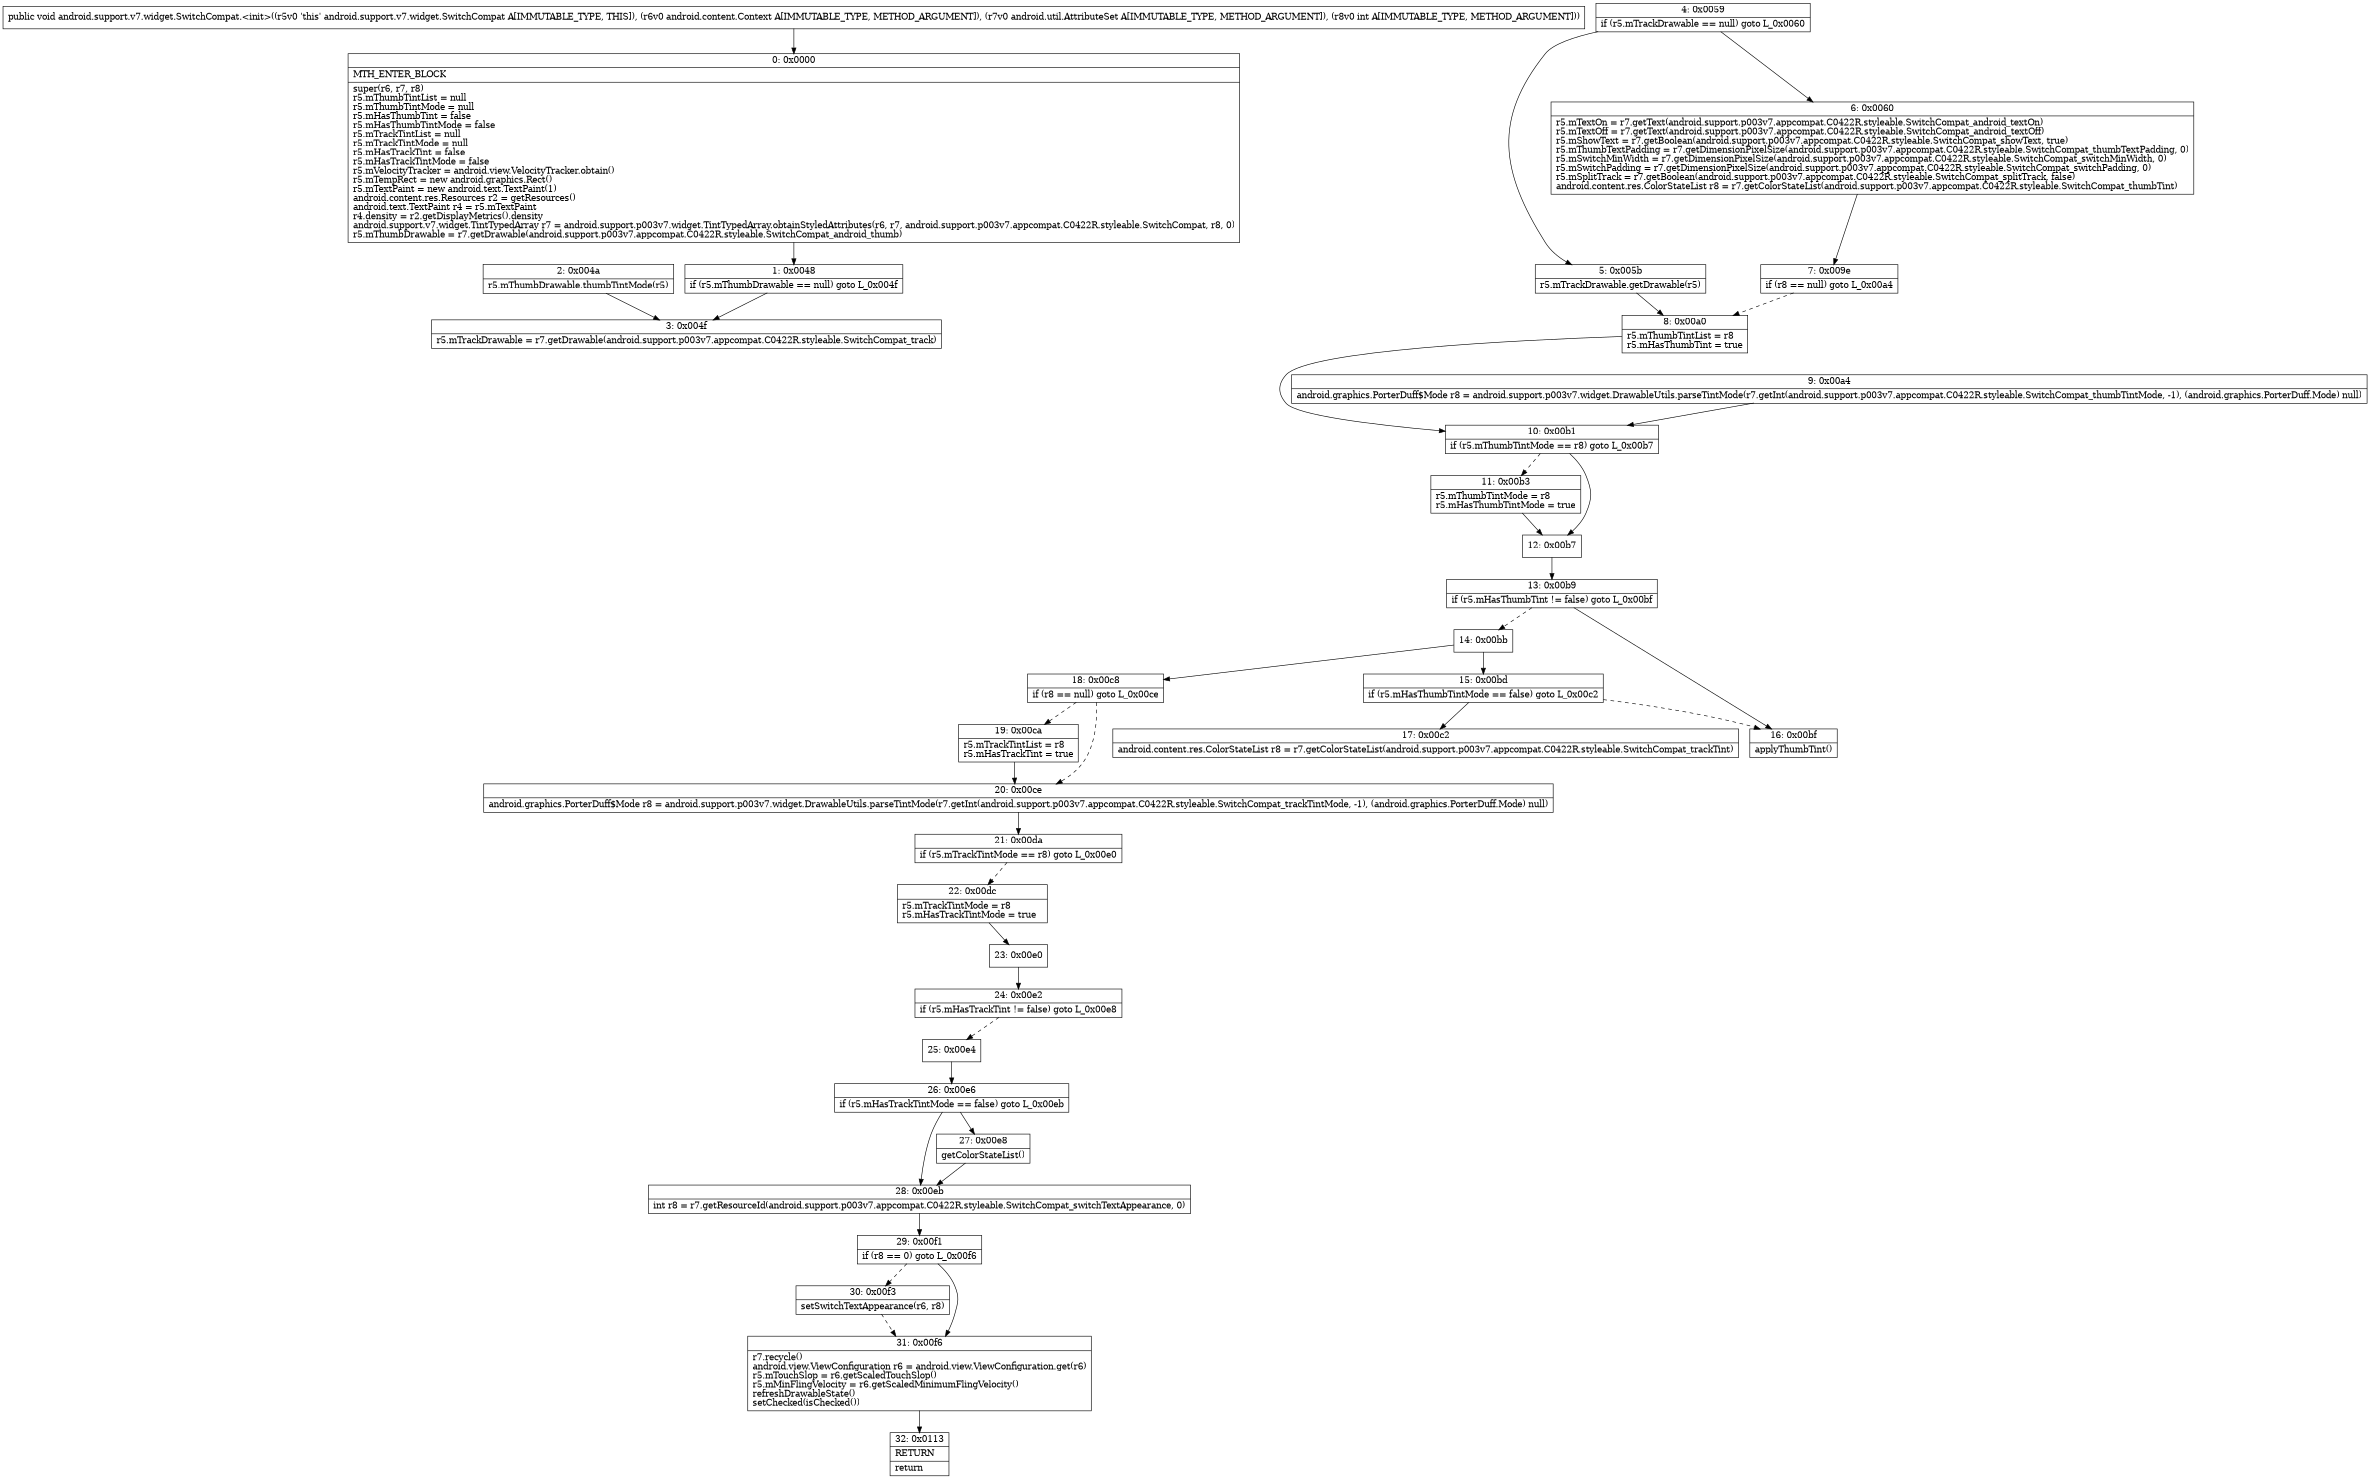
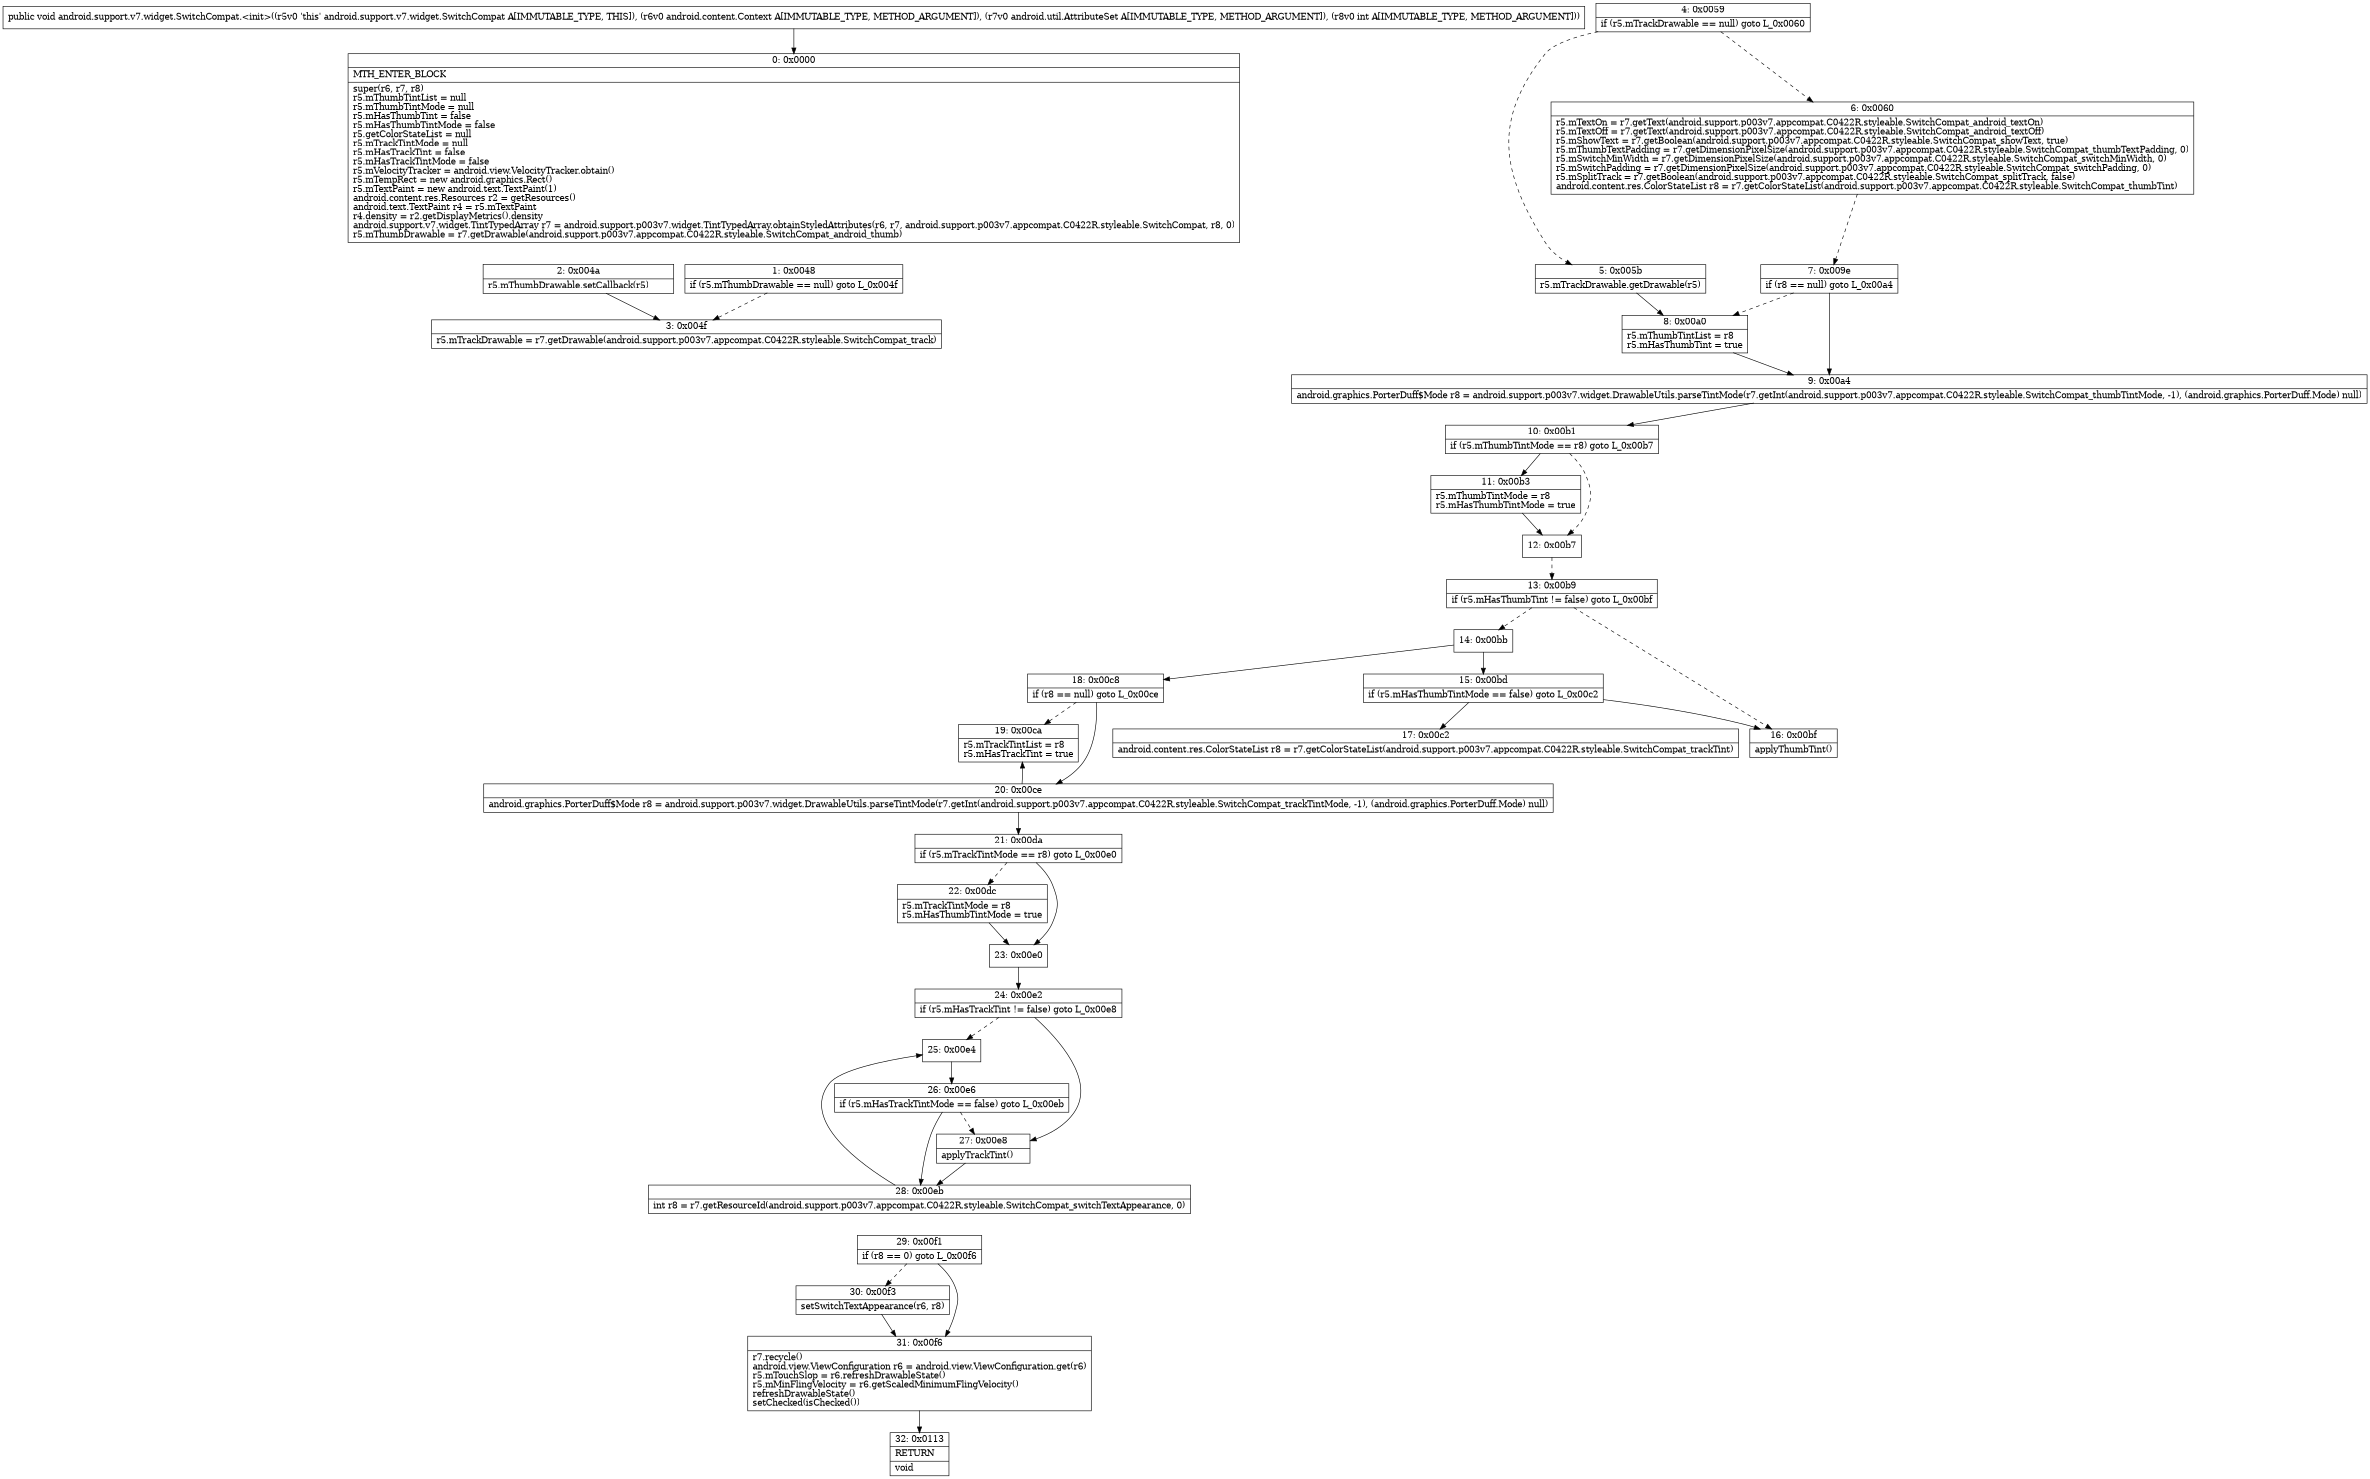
edge "4: 0x0059" -> "6: 0x0060": style solid -> dashed
edge "4: 0x0059" -> "5: 0x005b": style solid -> dashed
node "0: 0x0000": text "r5.mTrackTintList = null" -> "r5.getColorStateList = null"
edge "6: 0x0060" -> "7: 0x009e": style solid -> dashed
edge "0: 0x0000" -> "1: 0x0048": removed
node "2: 0x004a": text "r5.mThumbDrawable.thumbTintMode(r5)" -> "r5.mThumbDrawable.setCallback(r5)"
edge "1: 0x0048" -> "3: 0x004f": style solid -> dashed
edge "7: 0x009e" -> "9: 0x00a4": added
edge "8: 0x00a0" -> "10: 0x00b1": now "8: 0x00a0" -> "9: 0x00a4"
edge "10: 0x00b1" -> "11: 0x00b3": style dashed -> solid
edge "10: 0x00b1" -> "12: 0x00b7": style solid -> dashed
edge "12: 0x00b7" -> "13: 0x00b9": style solid -> dashed
edge "13: 0x00b9" -> "16: 0x00bf": style solid -> dashed
edge "15: 0x00bd" -> "16: 0x00bf": style dashed -> solid
edge "18: 0x00c8" -> "20: 0x00ce": style dashed -> solid
edge "19: 0x00ca" -> "20: 0x00ce": reversed
edge "21: 0x00da" -> "23: 0x00e0": added
node "22: 0x00dc": text "r5.mHasTrackTintMode = true" -> "r5.mHasThumbTintMode = true"
edge "24: 0x00e2" -> "27: 0x00e8": added
edge "26: 0x00e6" -> "27: 0x00e8": style solid -> dashed
node "27: 0x00e8": text "getColorStateList()" -> "applyTrackTint()"
edge "28: 0x00eb" -> "29: 0x00f1": now "28: 0x00eb" -> "25: 0x00e4"
edge "30: 0x00f3" -> "31: 0x00f6": style dashed -> solid
node "31: 0x00f6": text "r5.mTouchSlop = r6.getScaledTouchSlop()" -> "r5.mTouchSlop = r6.refreshDrawableState()"
node "32: 0x0113": text "return" -> "void"
